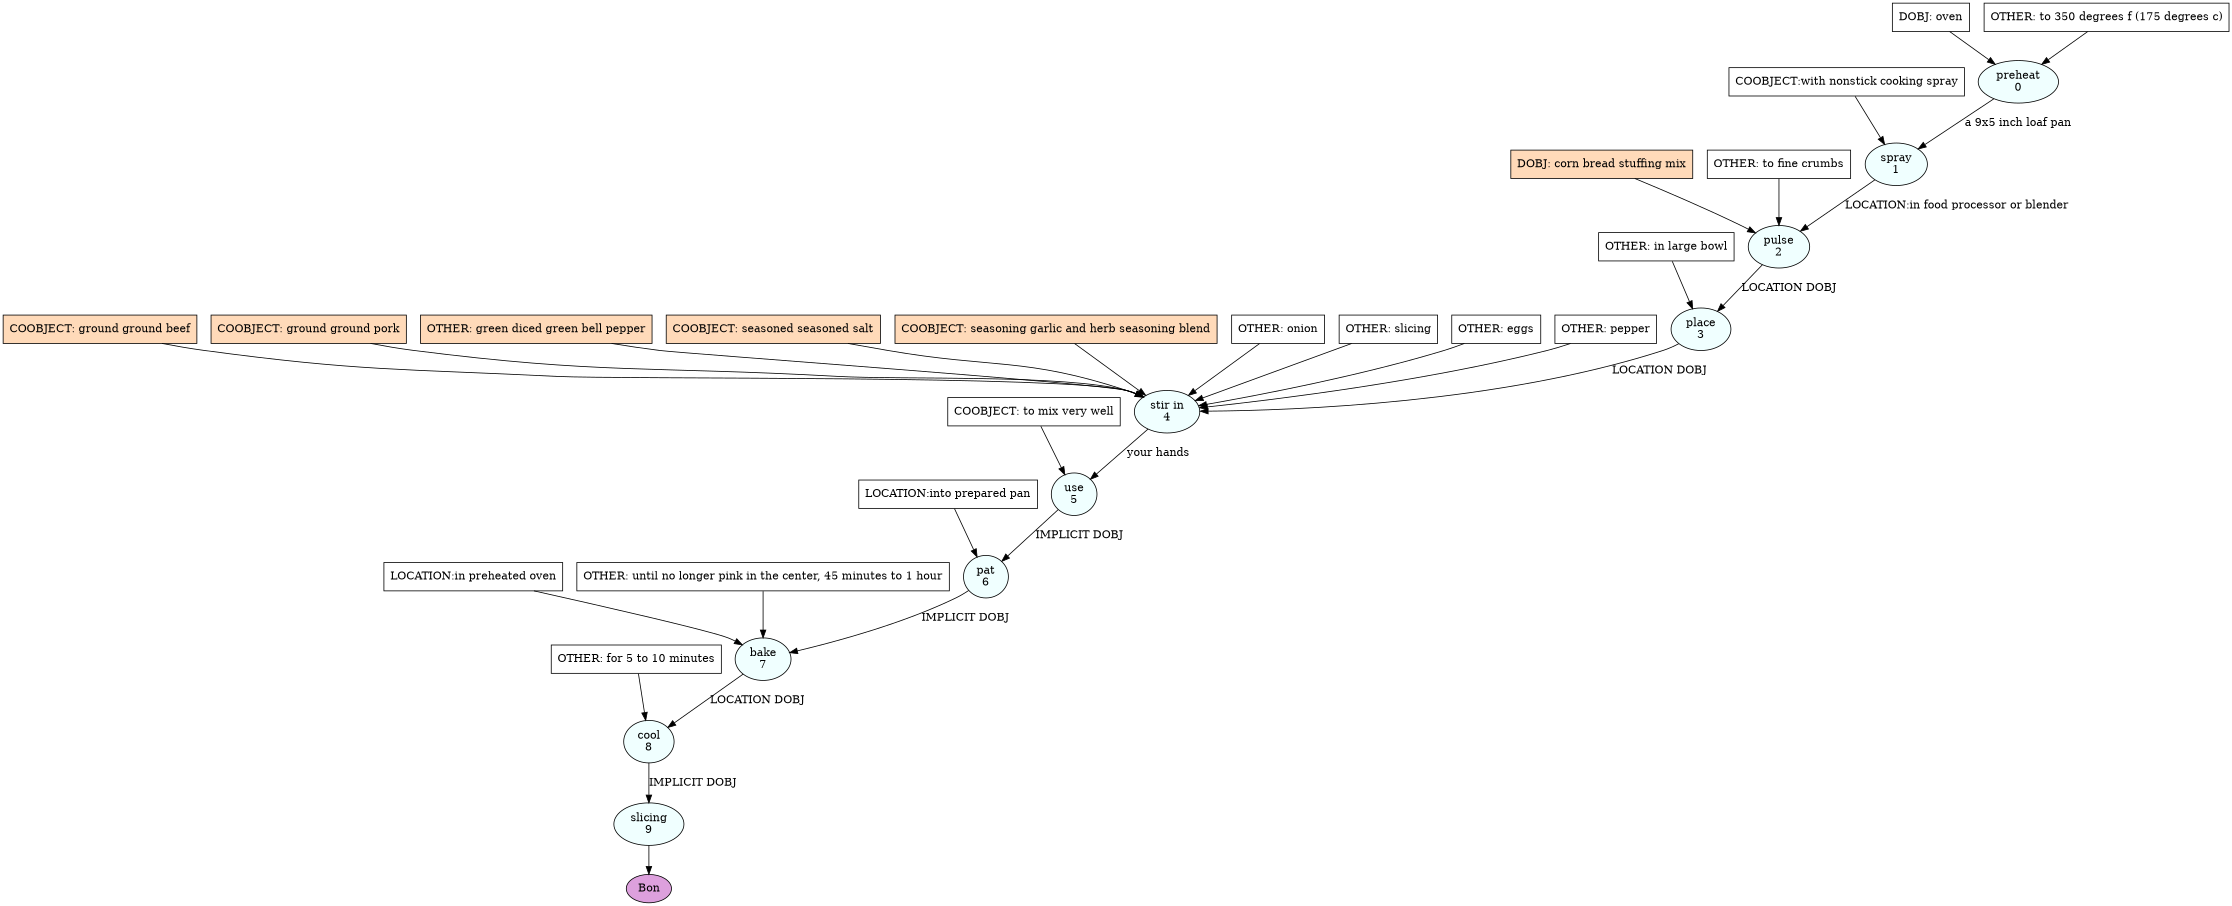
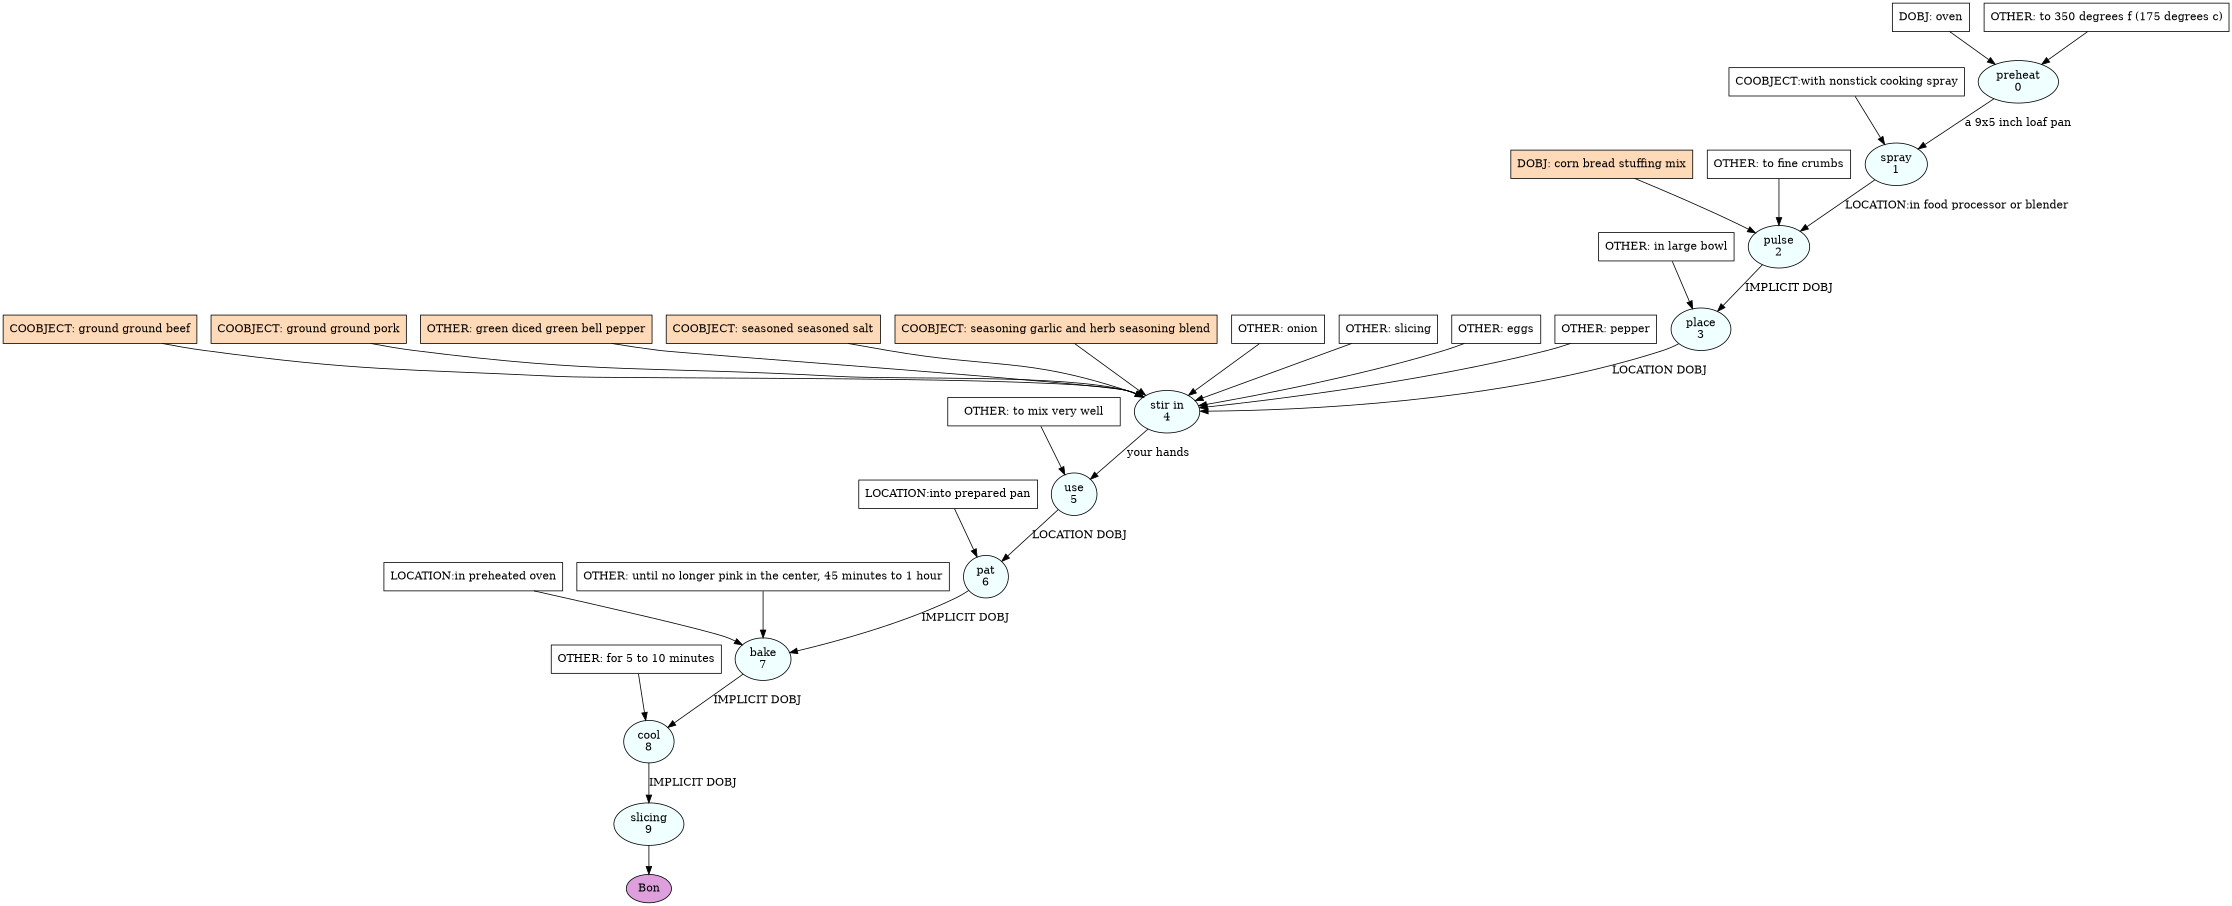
edge "pulse 2" -> "place 3": label "LOCATION DOBJ" -> "IMPLICIT DOBJ"
node "COOBJECT: to mix very well": label "COOBJECT: to mix very well" -> "OTHER: to mix very well"
edge "use 5" -> "pat 6": label "IMPLICIT DOBJ" -> "LOCATION DOBJ"
edge "bake 7" -> "cool 8": label "LOCATION DOBJ" -> "IMPLICIT DOBJ"
